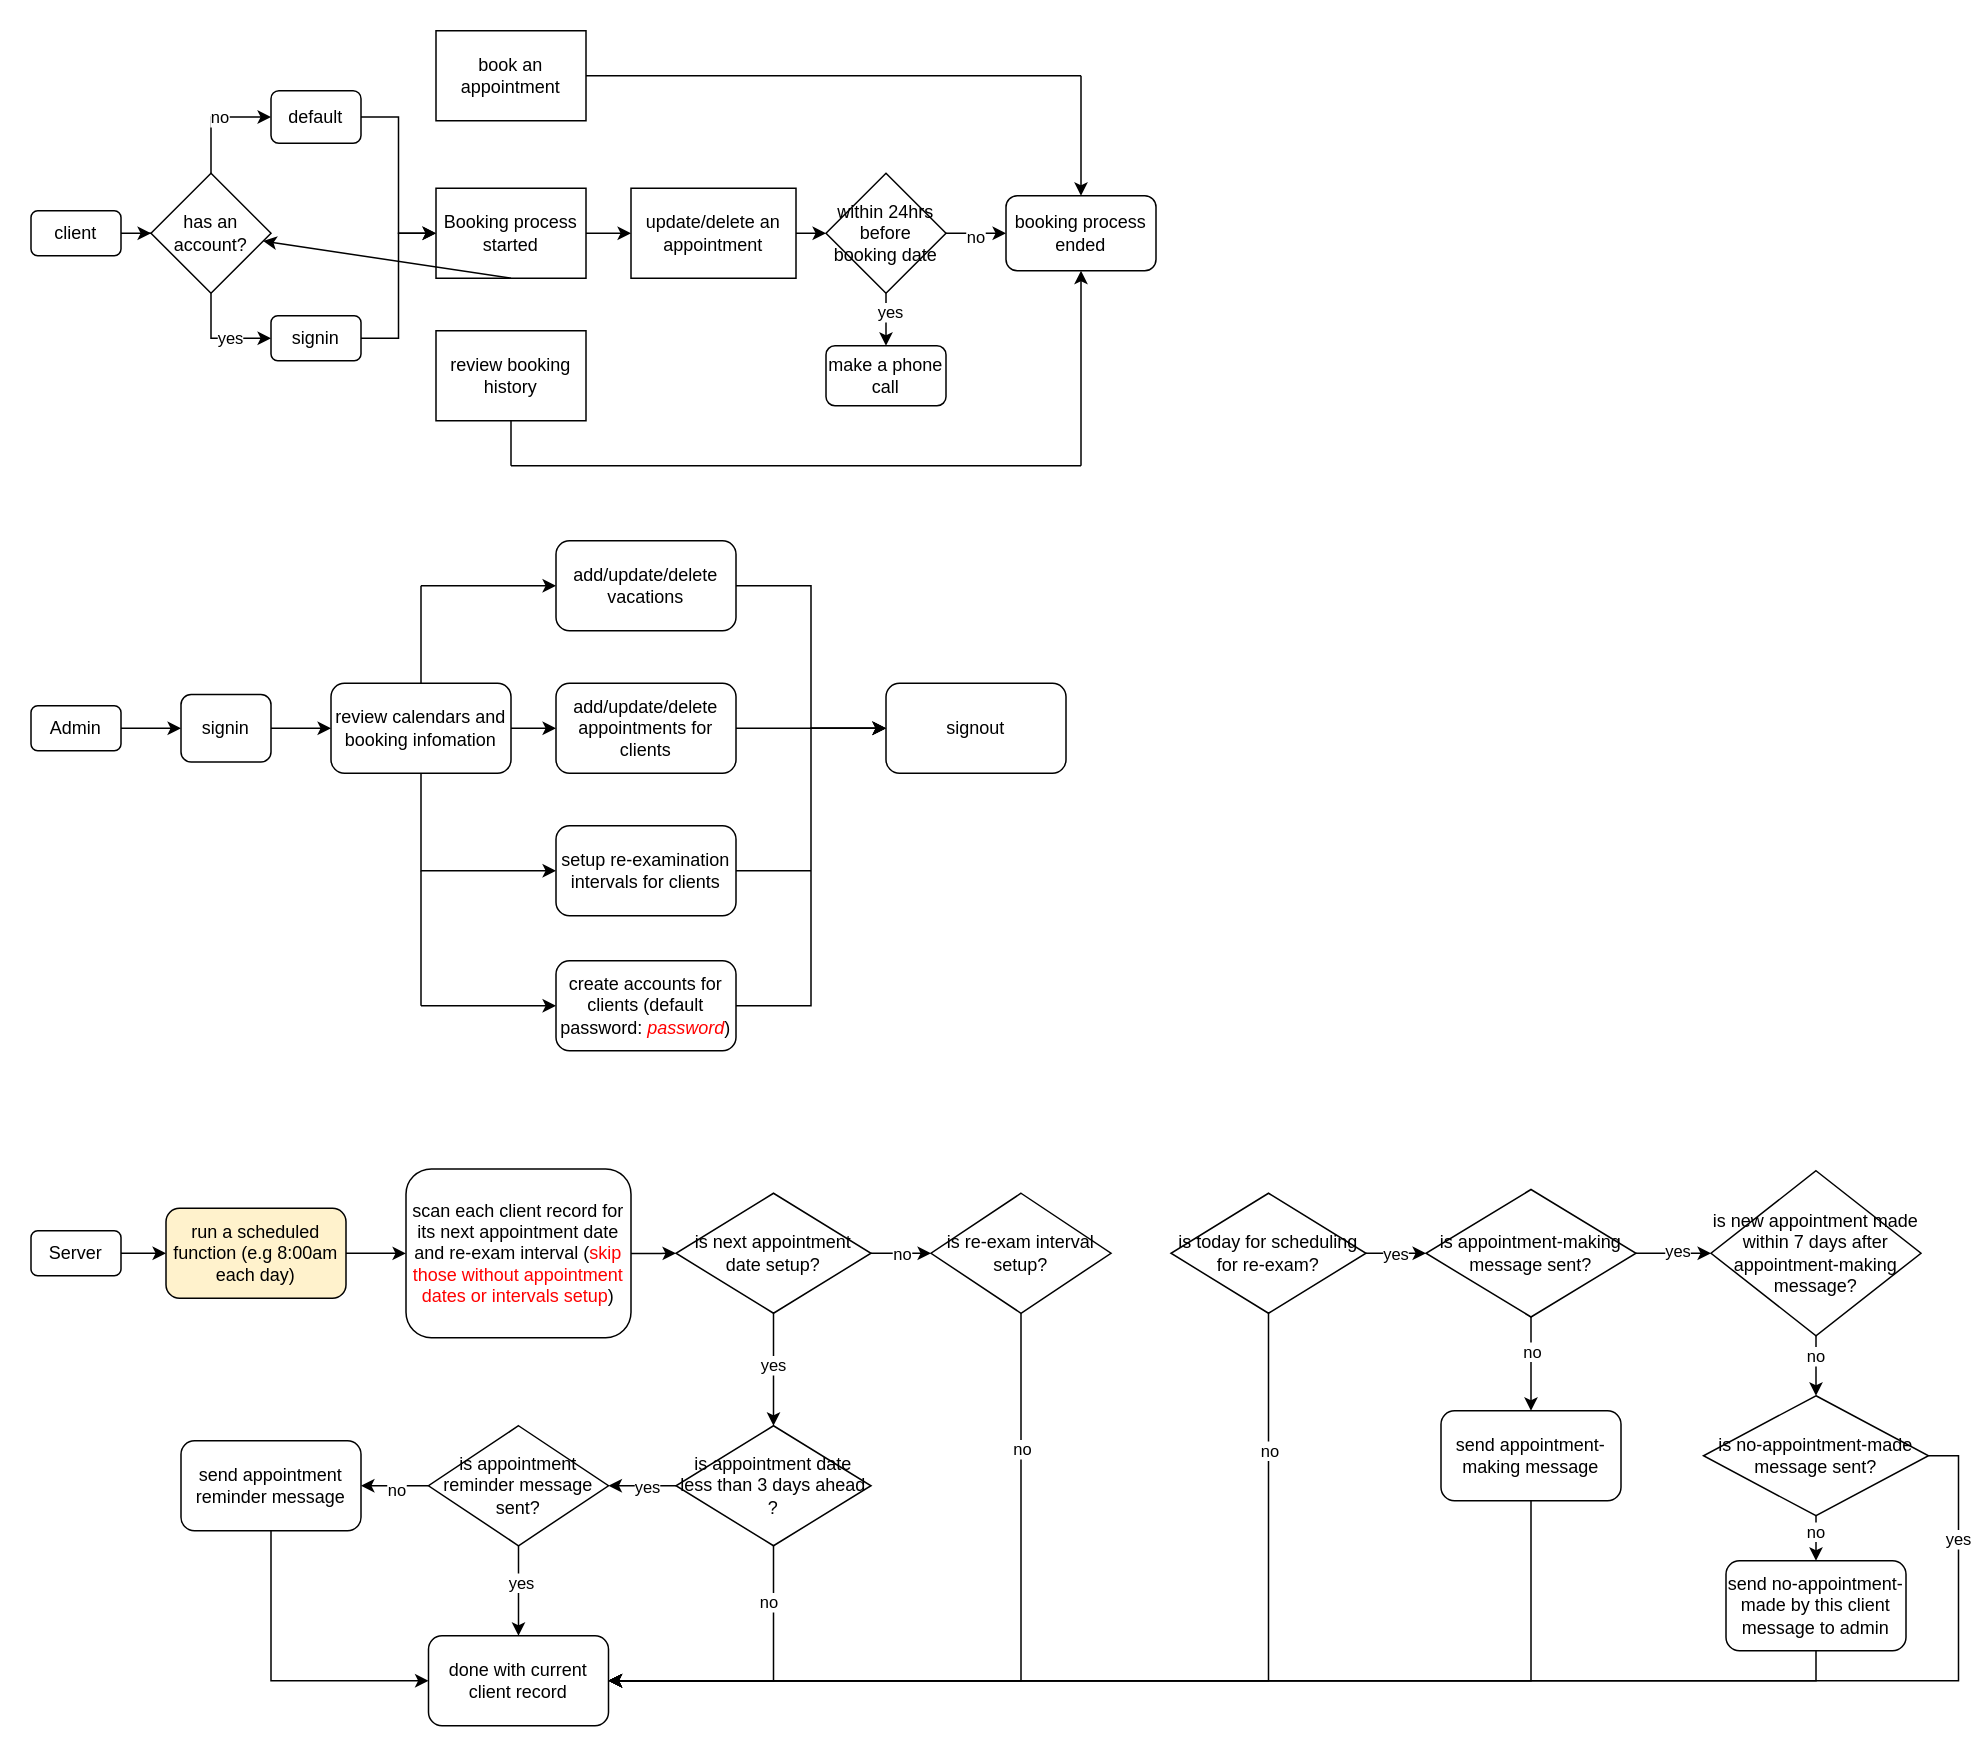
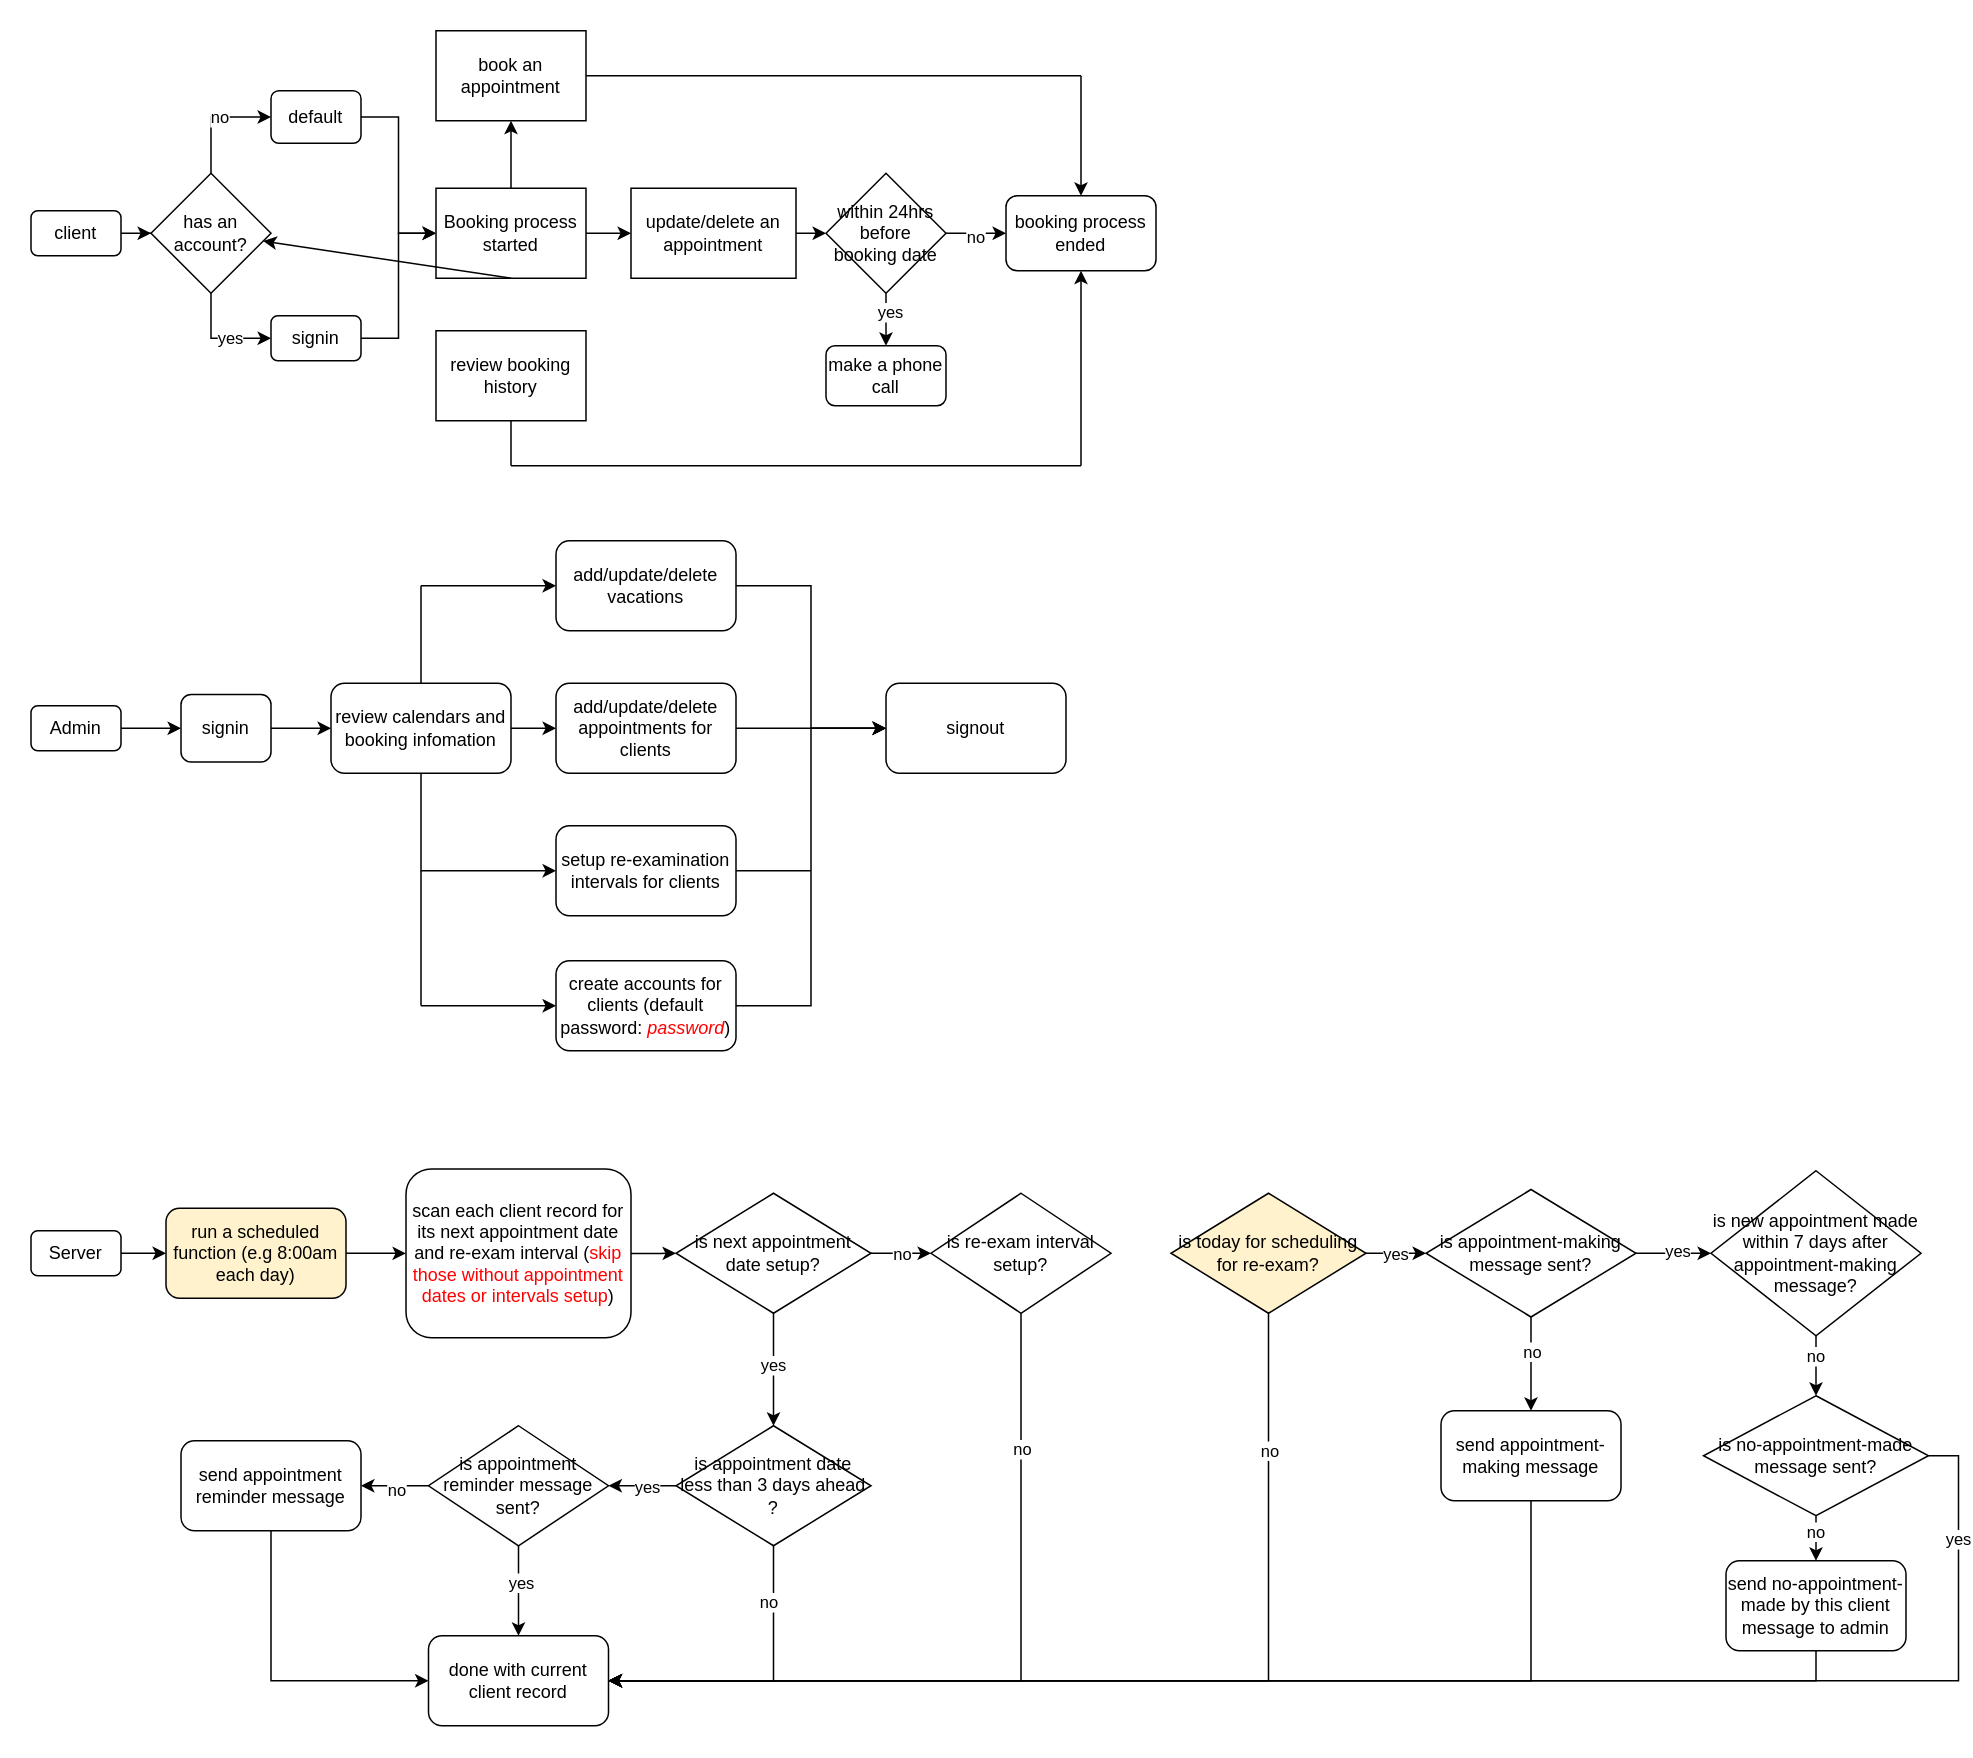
edge "Booking process started" -> "book an appointment": added
node "is today for scheduling for re-exam?": fillcolor #ffffff -> #fff2cc
